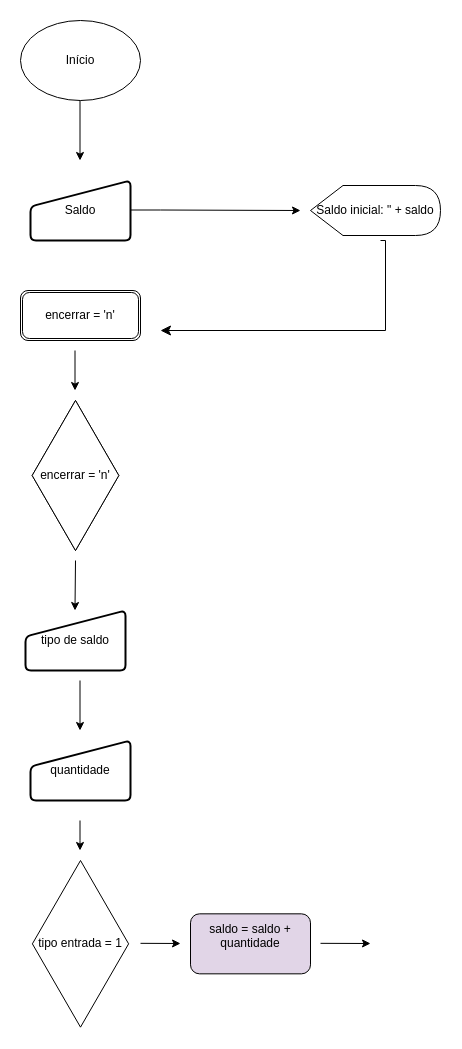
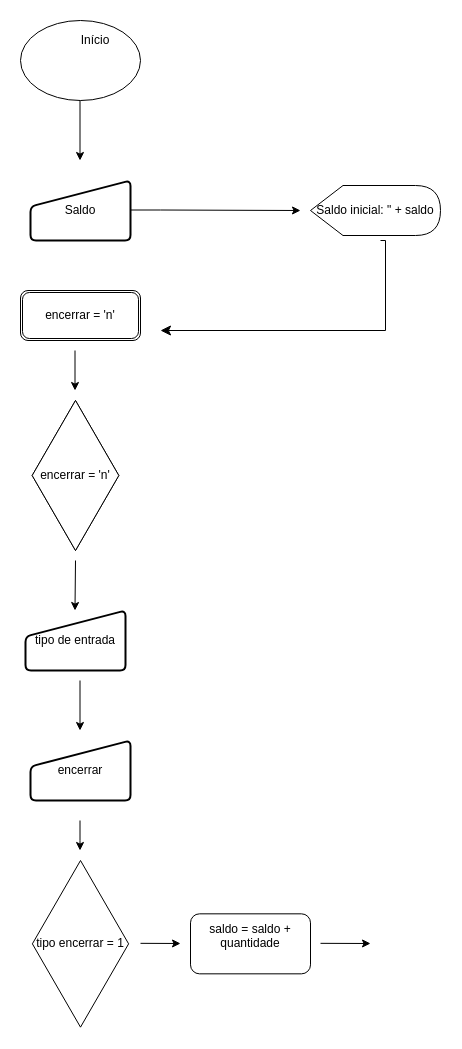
node "Início": moved (81, 61) -> (96, 41)
node "tipo de saldo": label "tipo de saldo" -> "tipo de entrada"
node "quantidade": label "quantidade" -> "encerrar"
node "tipo entrada = 1": label "tipo entrada = 1" -> "tipo encerrar = 1"
node "saldo = saldo + quantidade": fillcolor #e1d5e7 -> #ffffff
